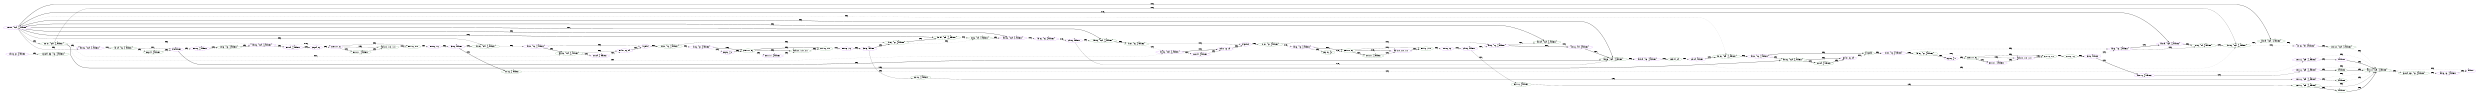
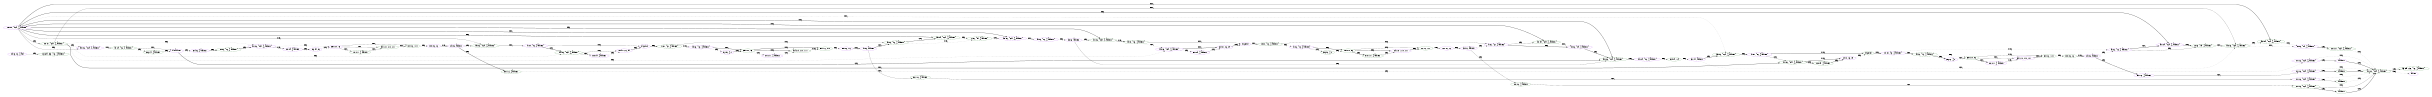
node "mov x8 , # address": label "mov x8 , # address" -> "mul x8 , # address"
node "sub sp , sp , # address": label "sub sp , sp , # address" -> "sub sp , sp , # and"
node "add sp , sp , # address": removed
